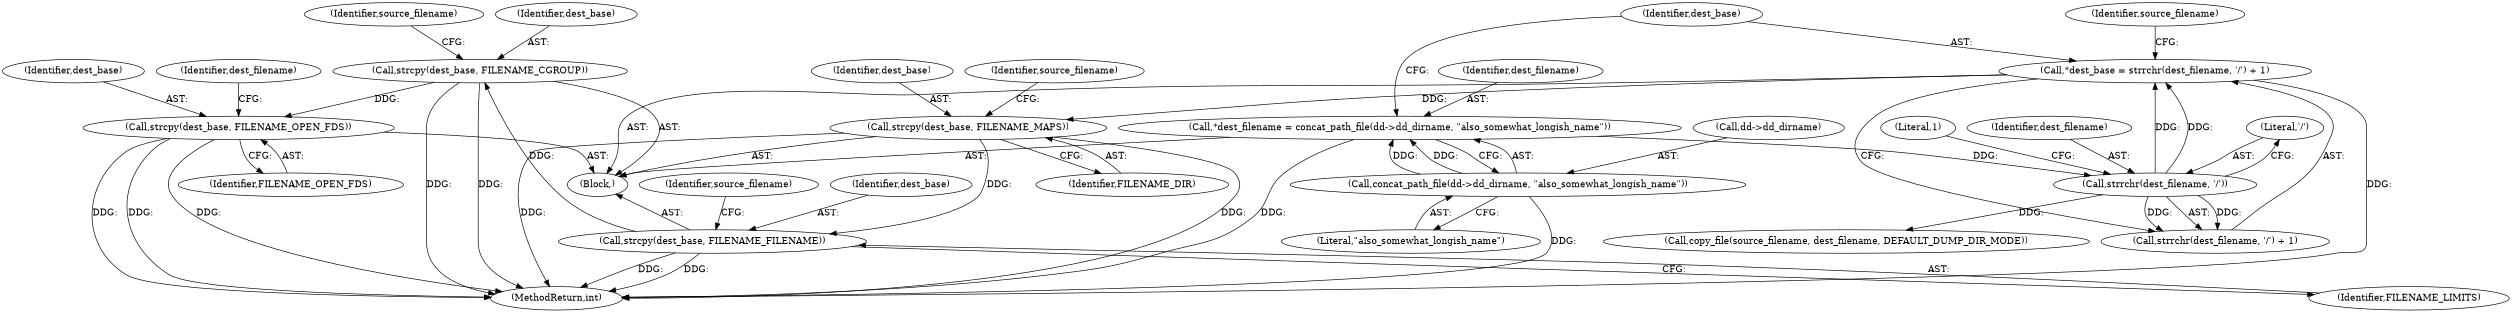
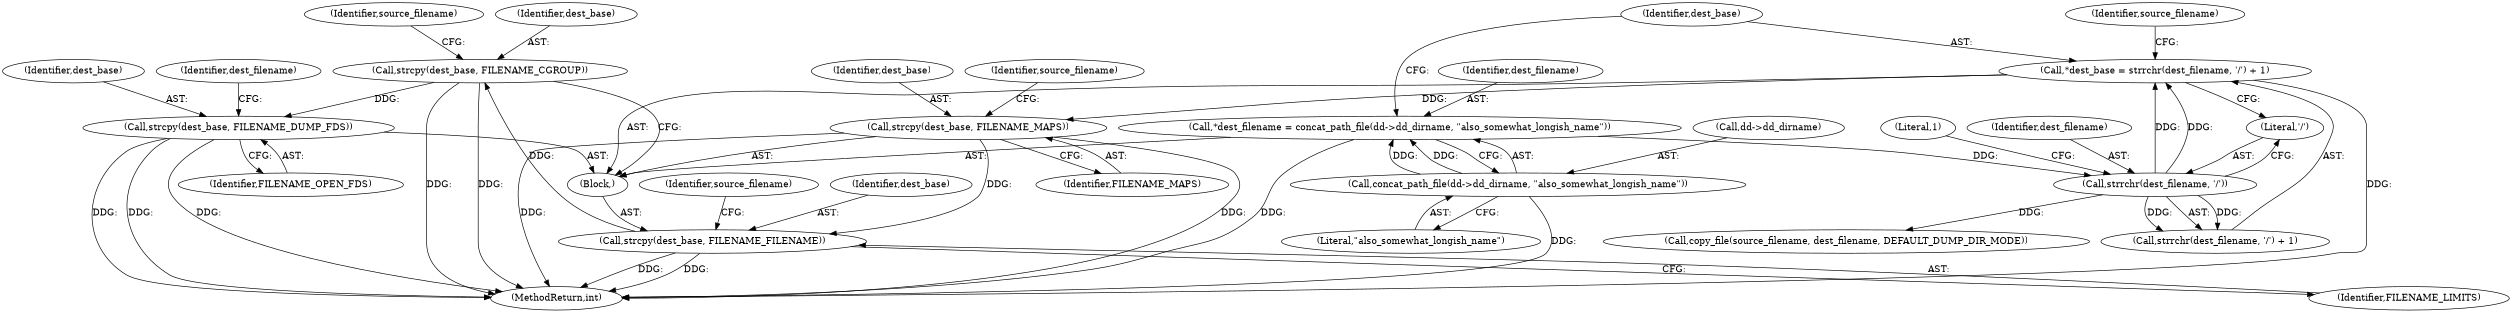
node "(Call,strcpy(dest_base, FILENAME_OPEN_FDS))": label "(Call,strcpy(dest_base, FILENAME_OPEN_FDS))" -> "(Call,strcpy(dest_base, FILENAME_DUMP_FDS))"
edge "(Call,strcpy(dest_base, FILENAME_CGROUP))" -> "(Block,)": label "AST: " -> "CFG: "
edge "(Call,*dest_base = strrchr(dest_filename, '/') + 1)" -> "(Call,strrchr(dest_filename, '/') + 1)": now "(Call,*dest_base = strrchr(dest_filename, '/') + 1)" -> "(Literal,'/')"
node "(Identifier,FILENAME_DIR)": label "(Identifier,FILENAME_DIR)" -> "(Identifier,FILENAME_MAPS)"
edge "(Call,strcpy(dest_base, FILENAME_FILENAME))" -> "(Block,)": reversed
